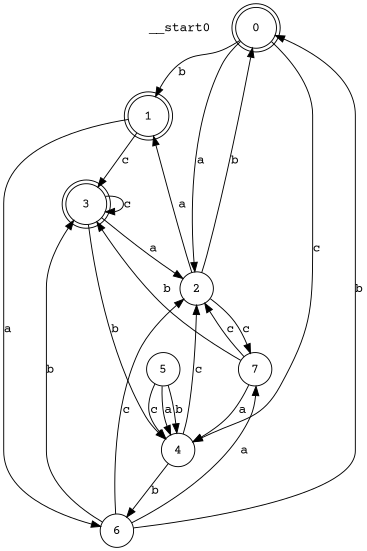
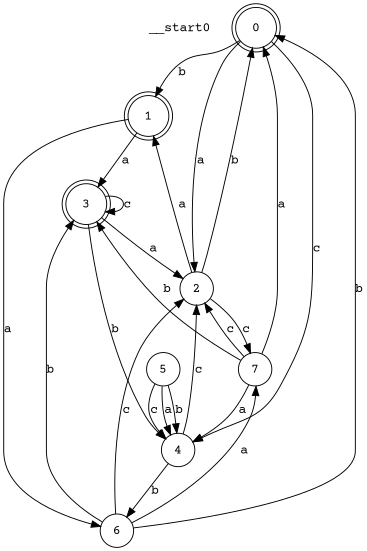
edge "1" -> "3": label "c" -> "a"
edge "7" -> "0": added, label "a"
